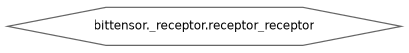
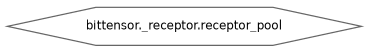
node "bittensor._receptor.receptor_receptor": label "bittensor._receptor.receptor_receptor" -> "bittensor._receptor.receptor_pool"
